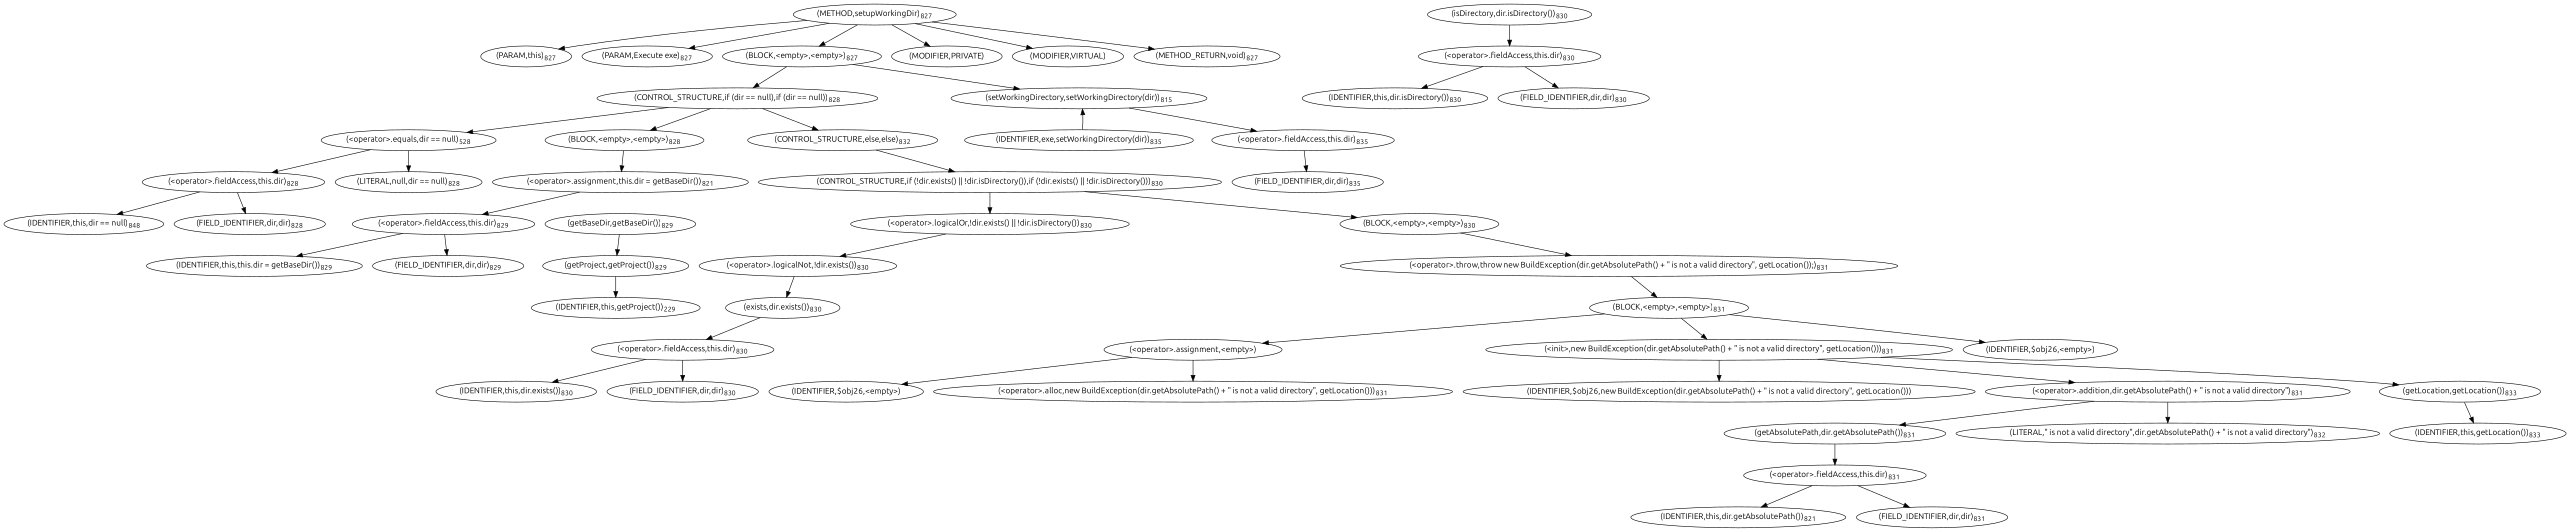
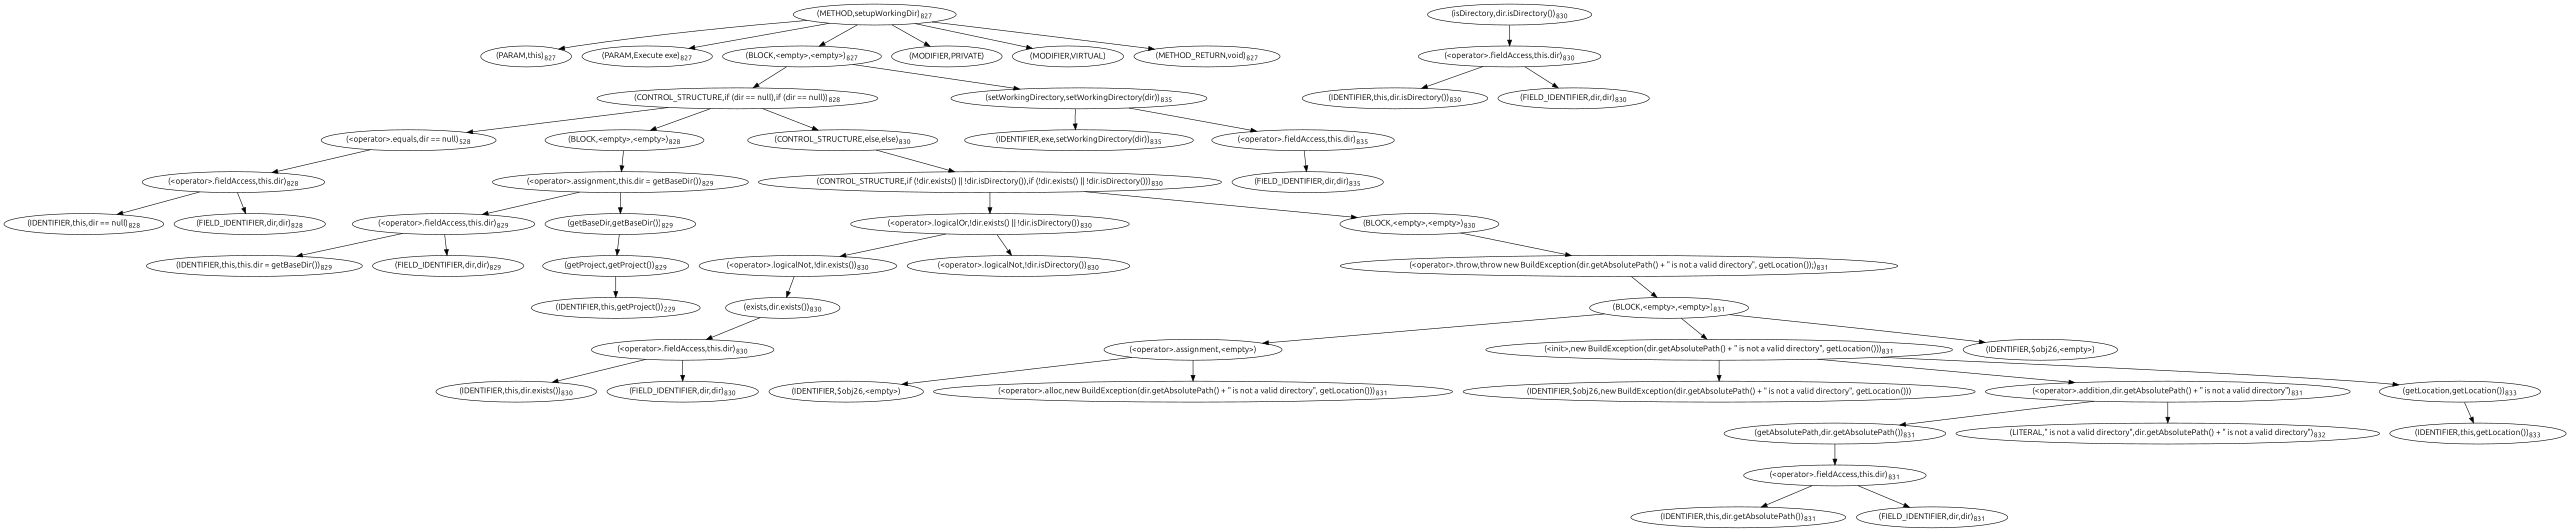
node "(setWorkingDirectory,setWorkingDirectory(dir))": text "815" -> "835"
edge "(IDENTIFIER,exe,setWorkingDirectory(dir))" -> "(setWorkingDirectory,setWorkingDirectory(dir))": reversed
node "(CONTROL_STRUCTURE,else,else)": text "832" -> "830"
node "(<operator>.assignment,this.dir = getBaseDir())": text "821" -> "829"
node "(LITERAL,null,dir == null)": removed
edge "(<operator>.assignment,this.dir = getBaseDir())" -> "(getBaseDir,getBaseDir())": added
node "(IDENTIFIER,this,dir == null)": text "848" -> "828"
node "(<operator>.logicalNot,!dir.isDirectory())": added
node "(IDENTIFIER,this,dir.getAbsolutePath())": text "821" -> "831"
